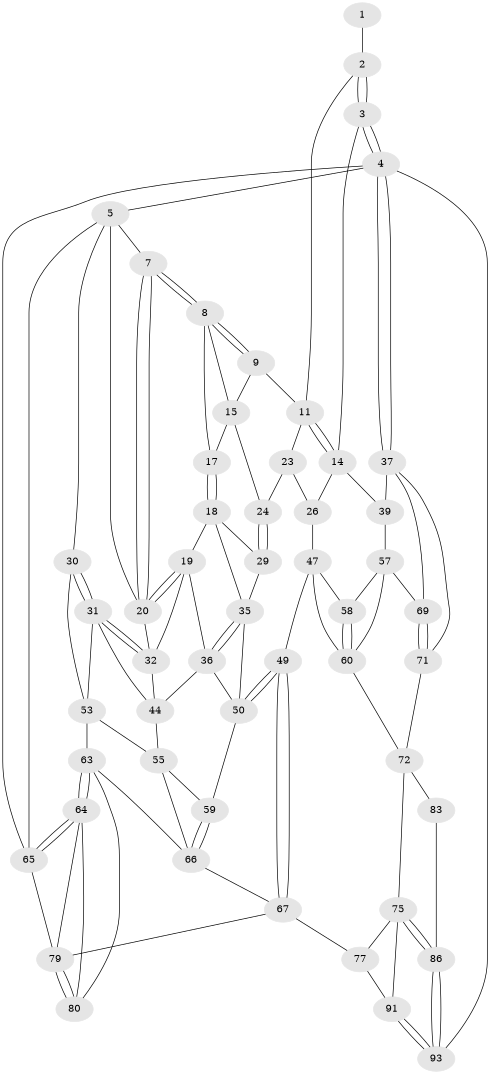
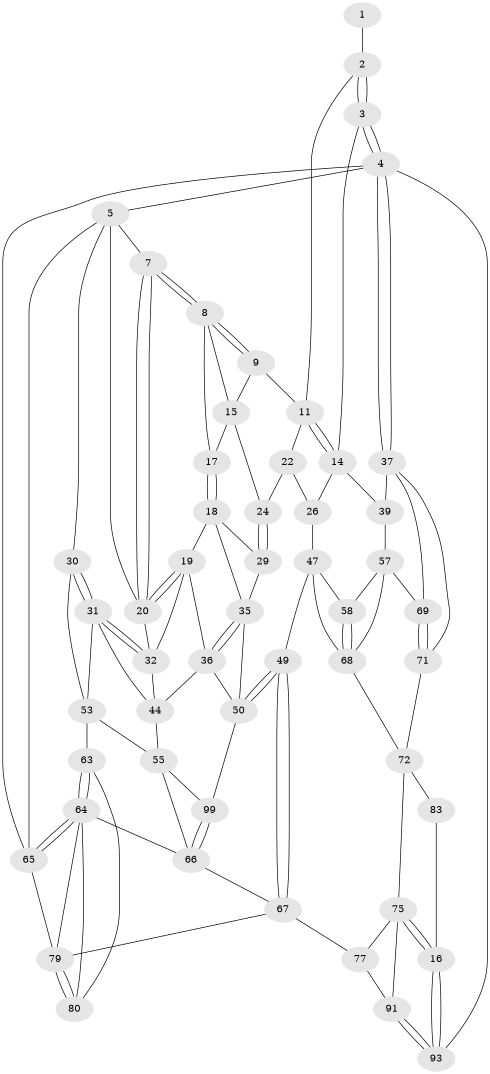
node "23": label "23" -> "22"
node "60": label "60" -> "68"
edge "63" -- "66": now "64" -- "66"
node "59": label "59" -> "99"
node "86": label "86" -> "16"
